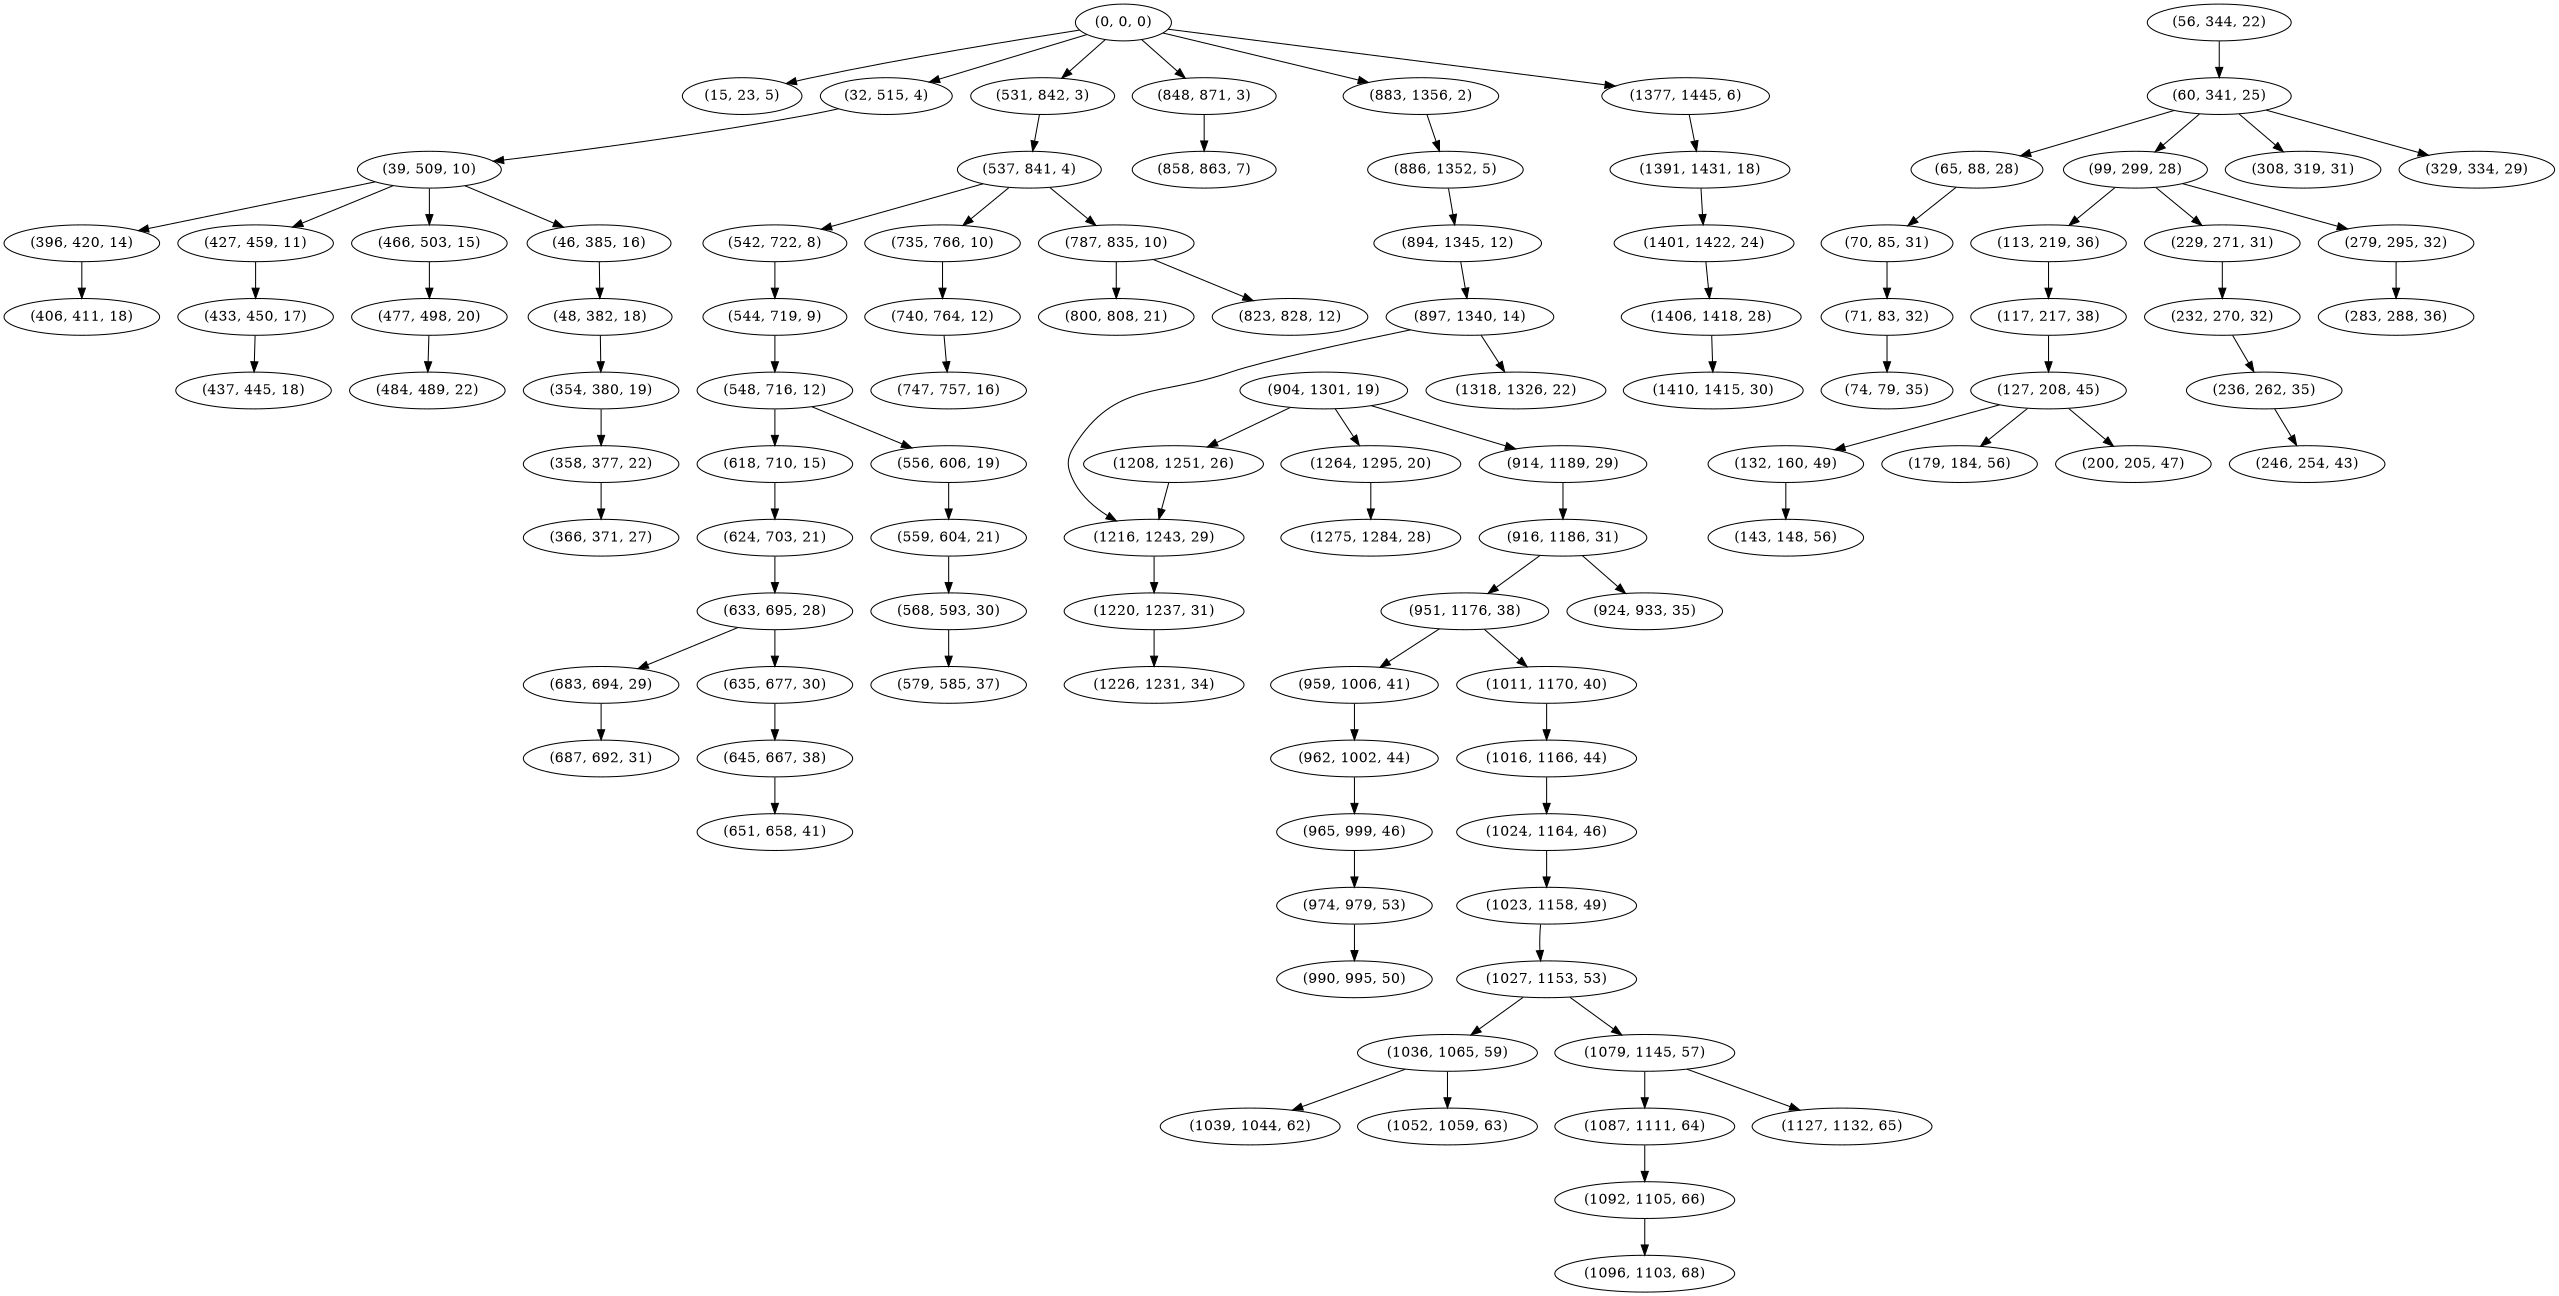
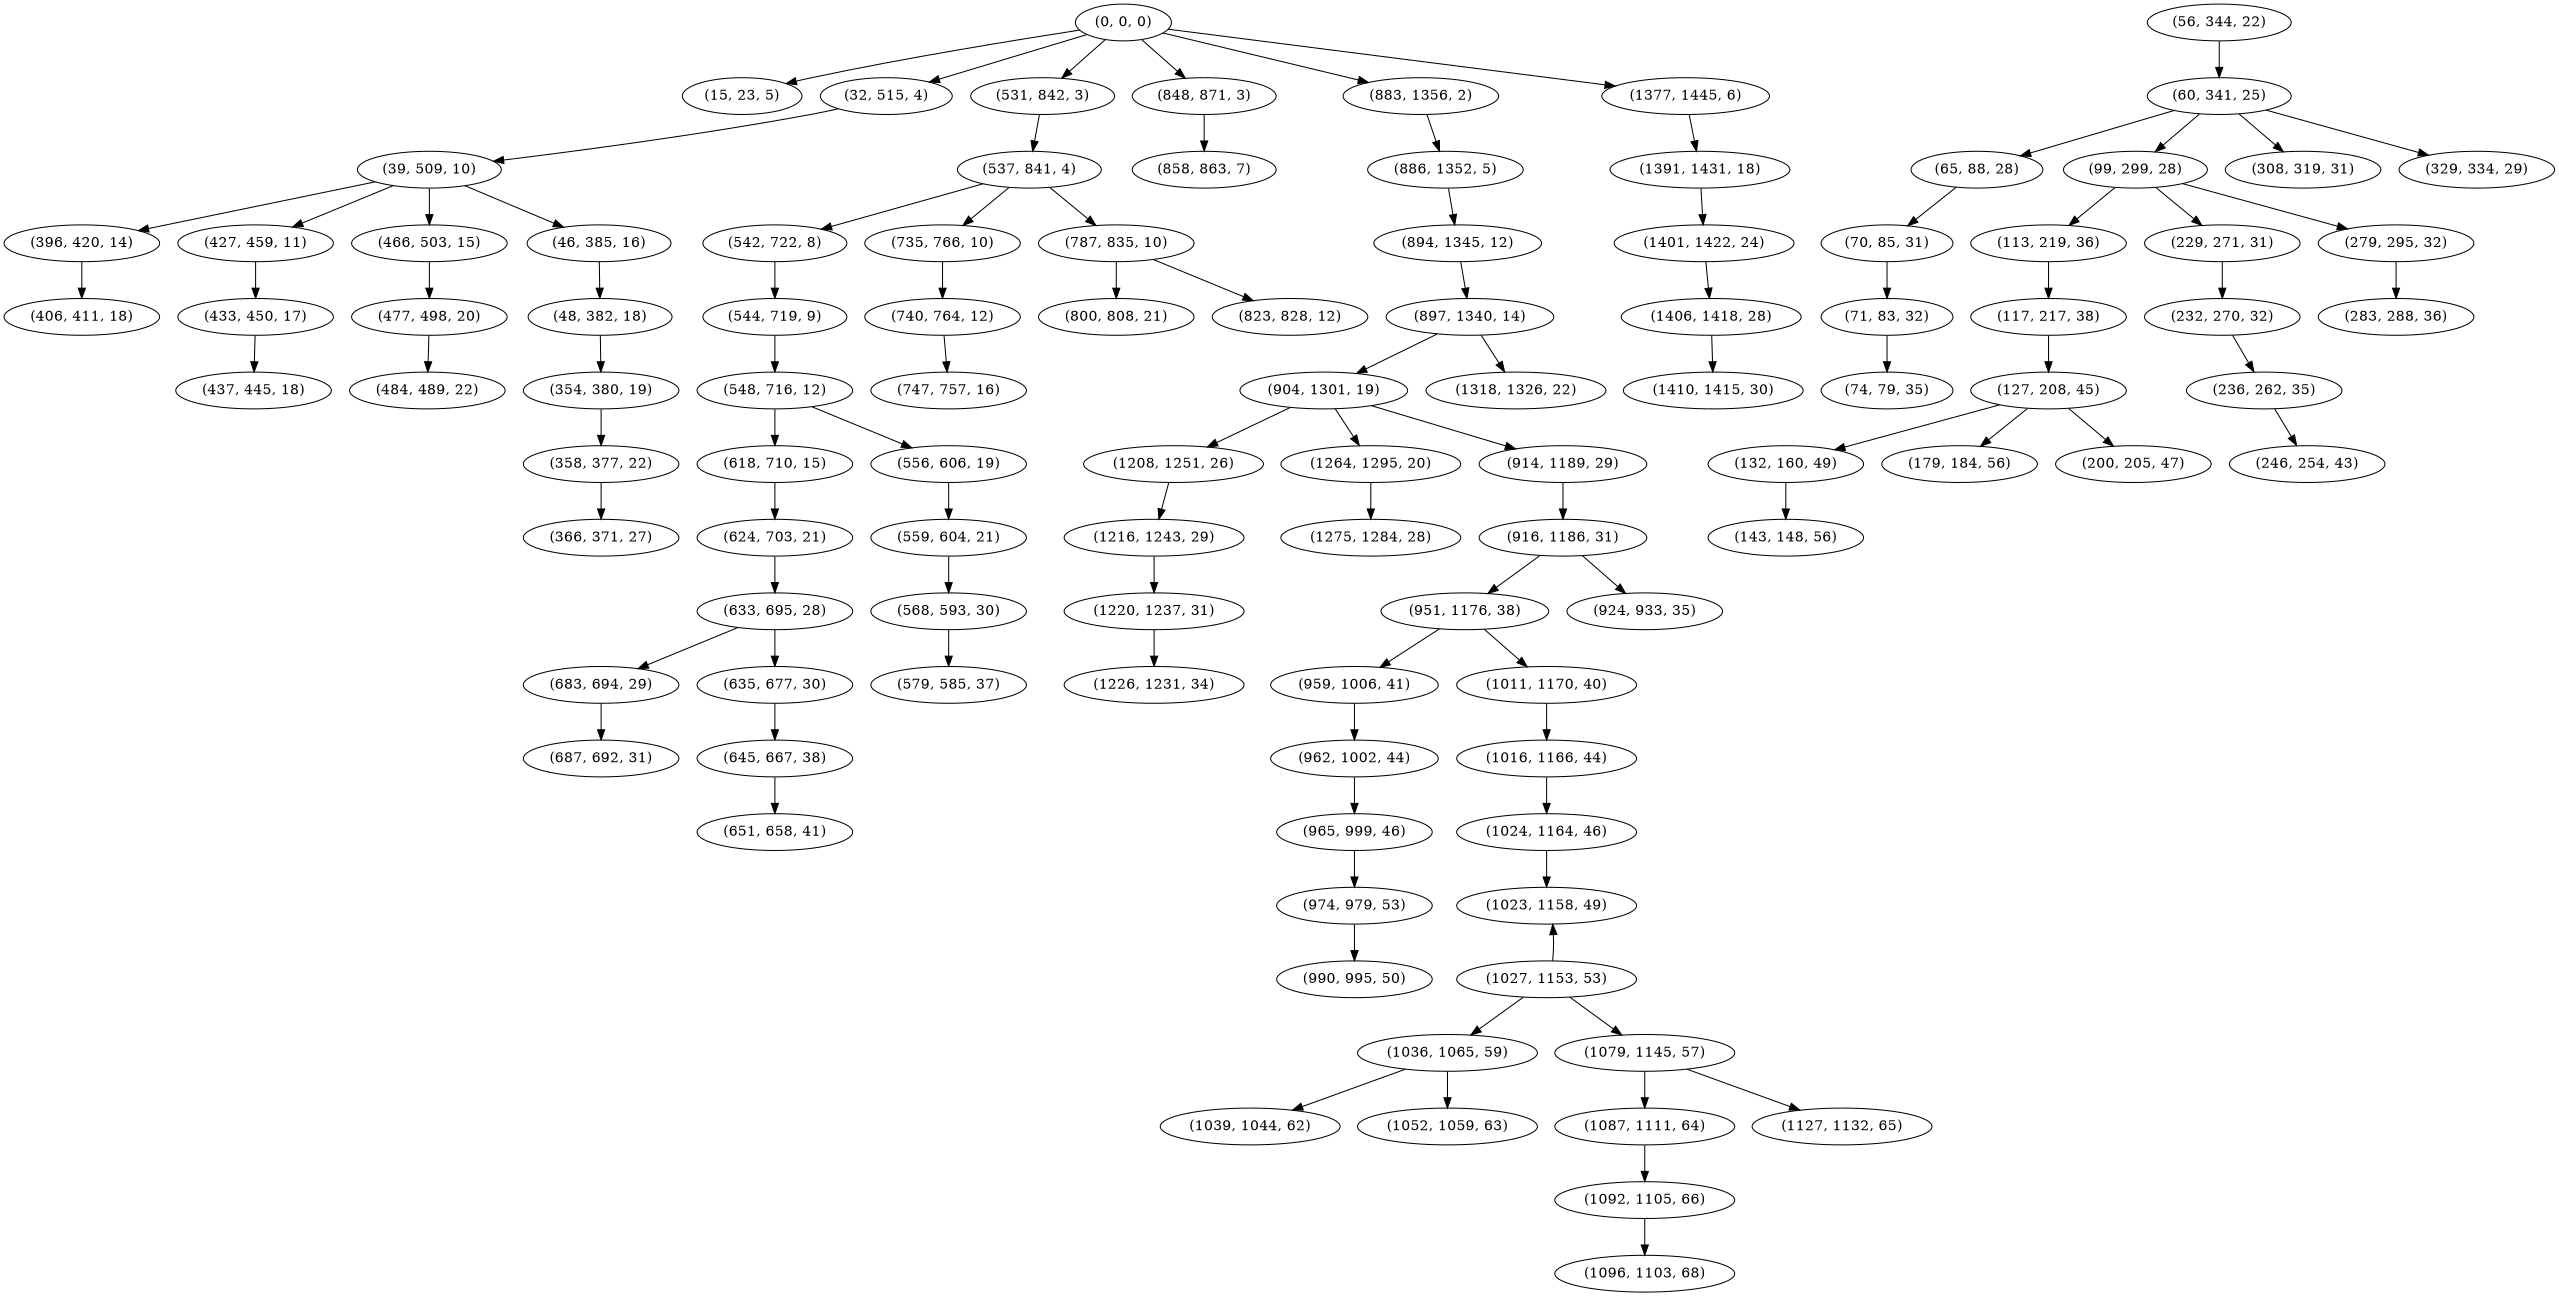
edge "(897, 1340, 14)" -> "(1216, 1243, 29)": now "(897, 1340, 14)" -> "(904, 1301, 19)"
edge "(1023, 1158, 49)" -> "(1027, 1153, 53)": reversed
